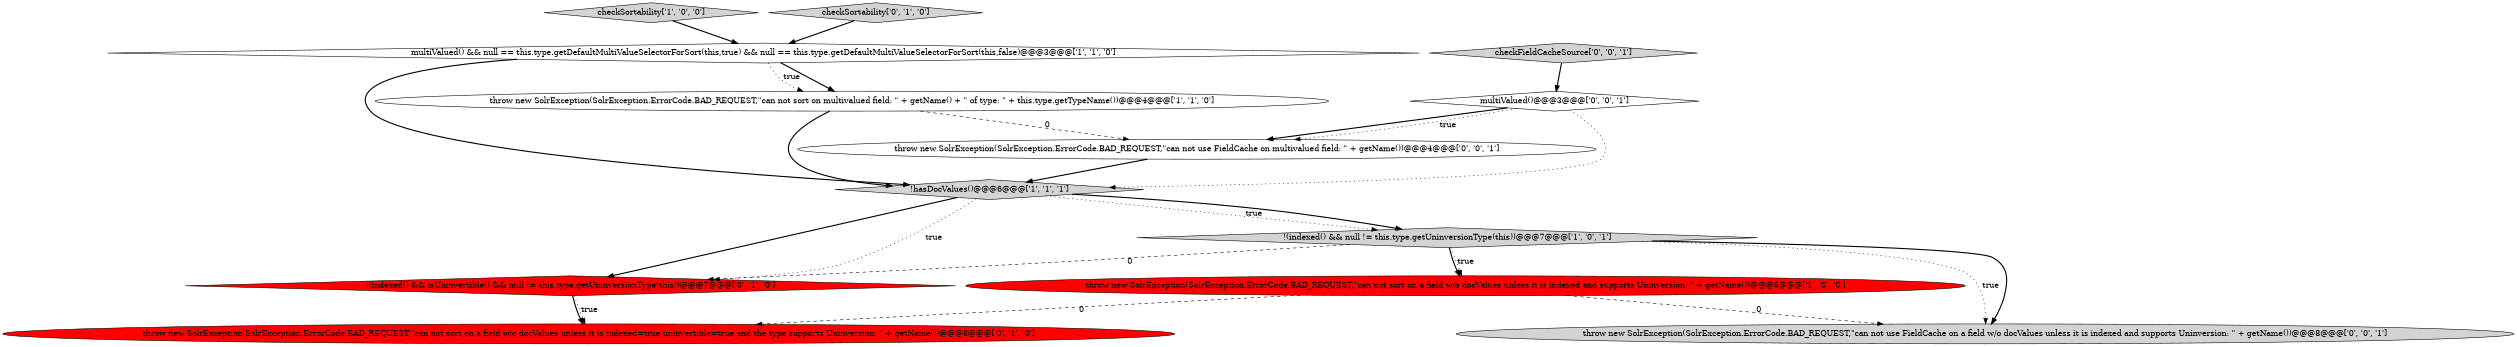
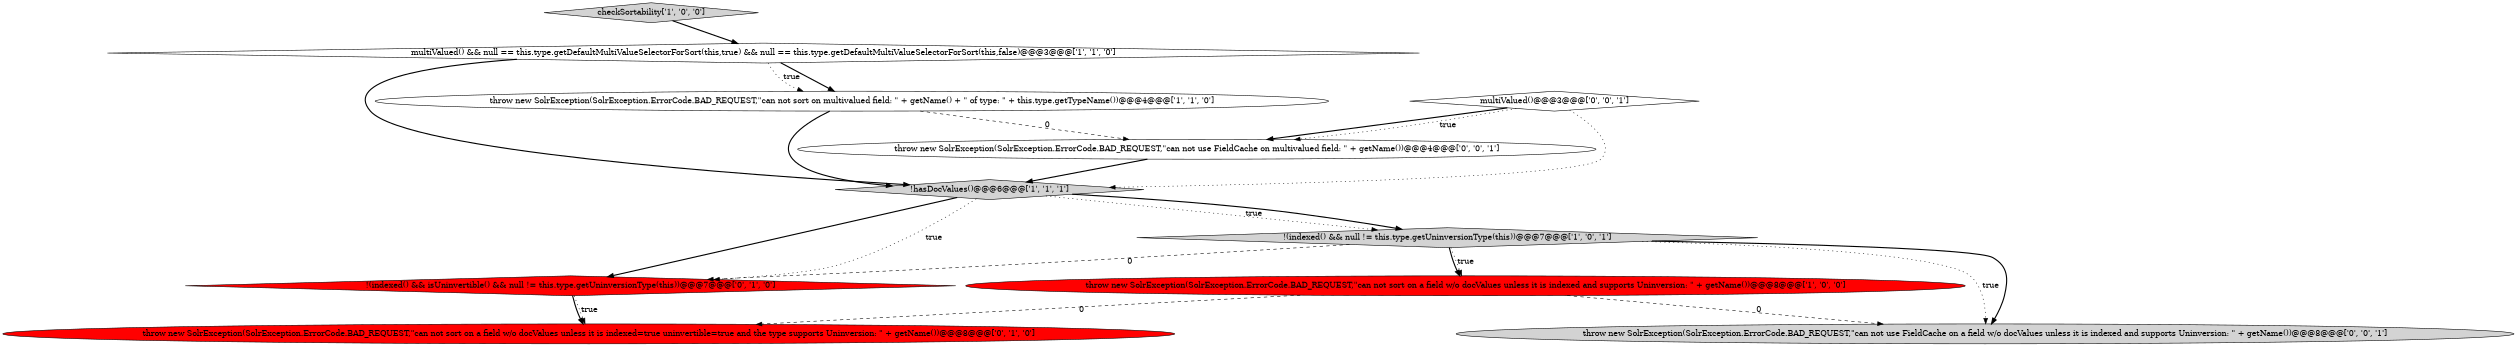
node "checkSortability['0', '1', '0']": removed
node "checkFieldCacheSource['0', '0', '1']": removed
